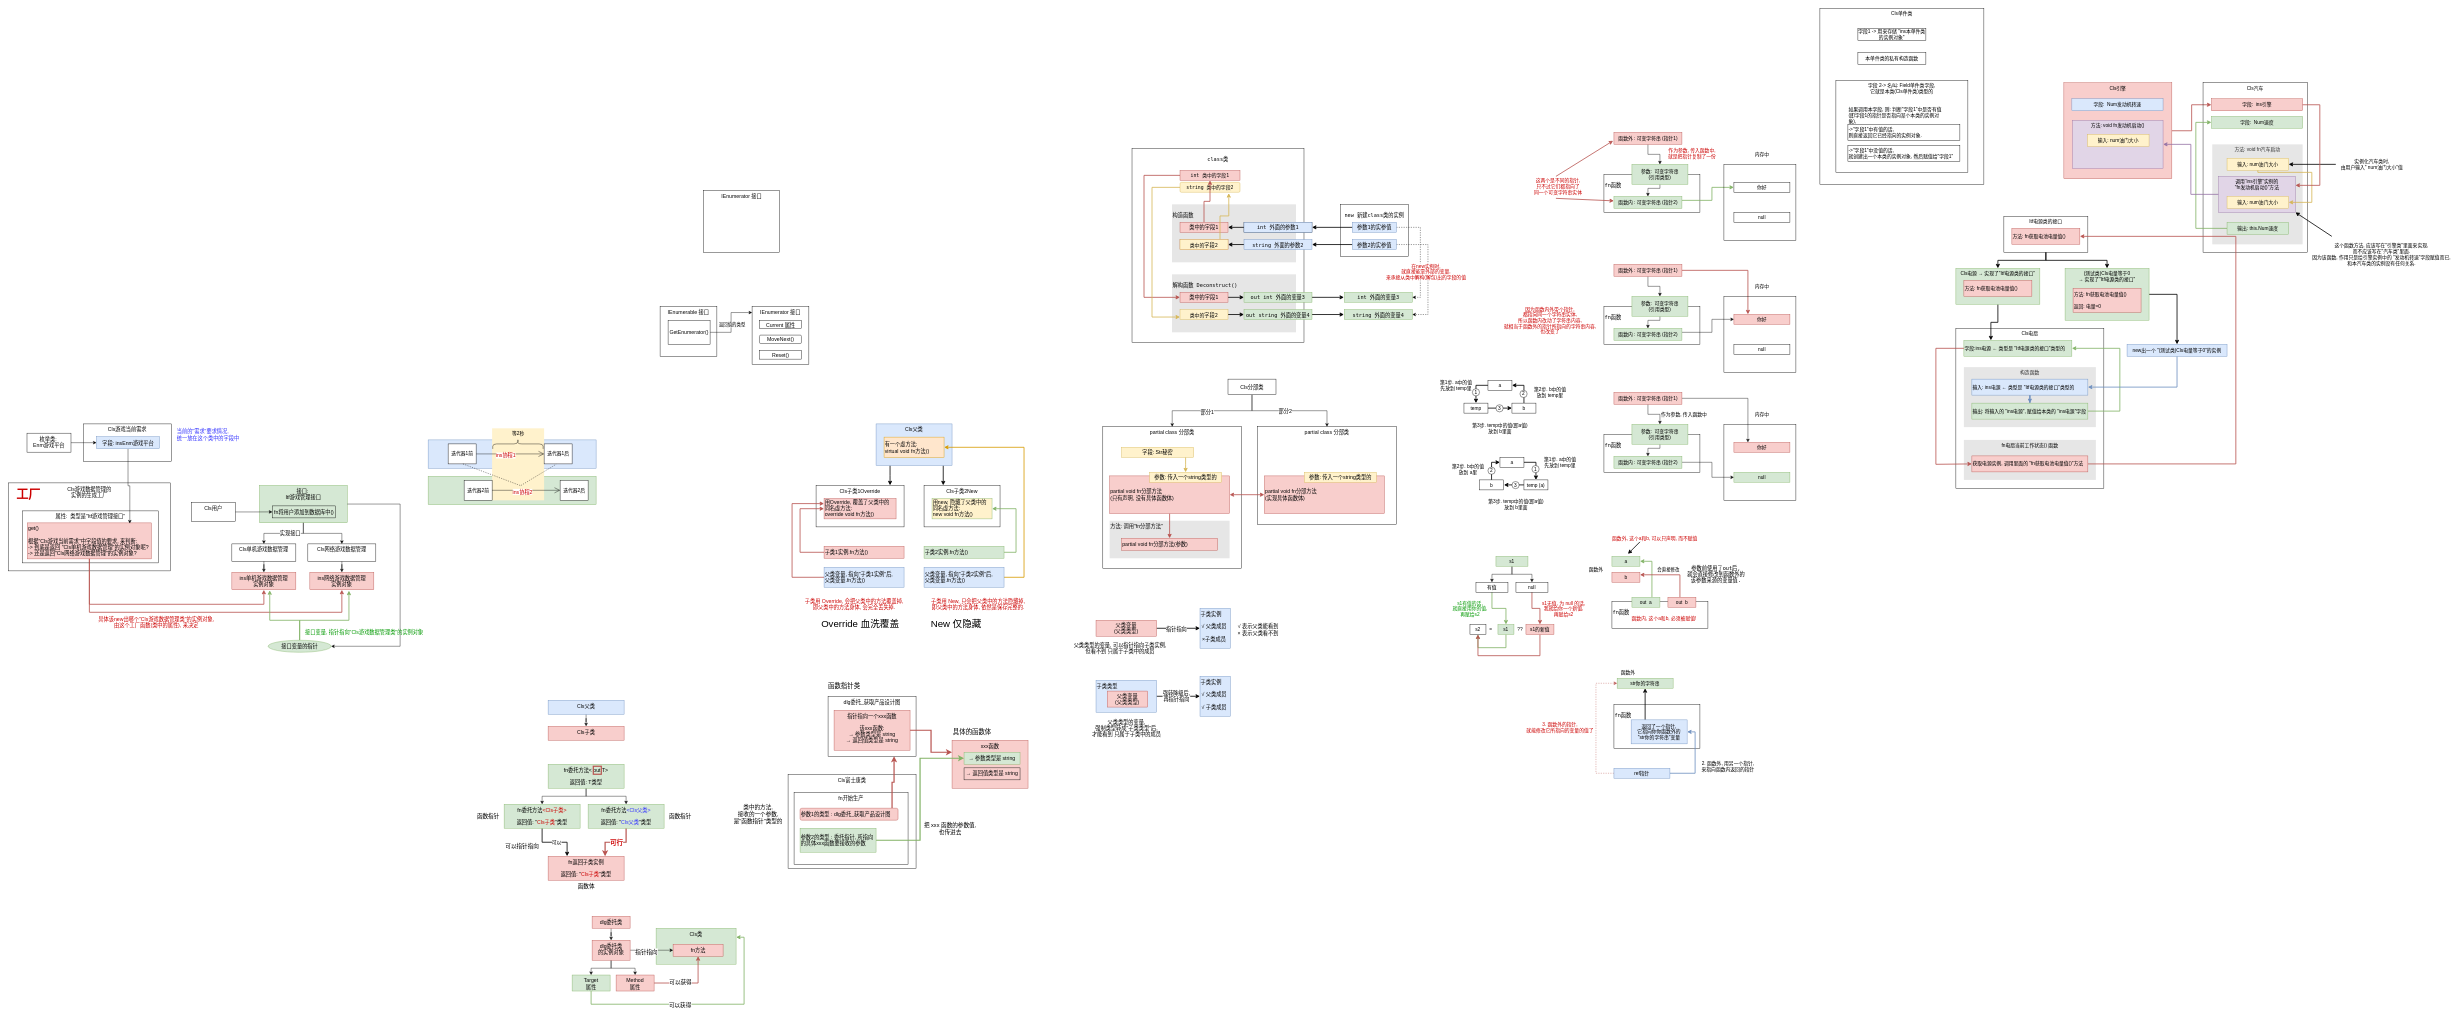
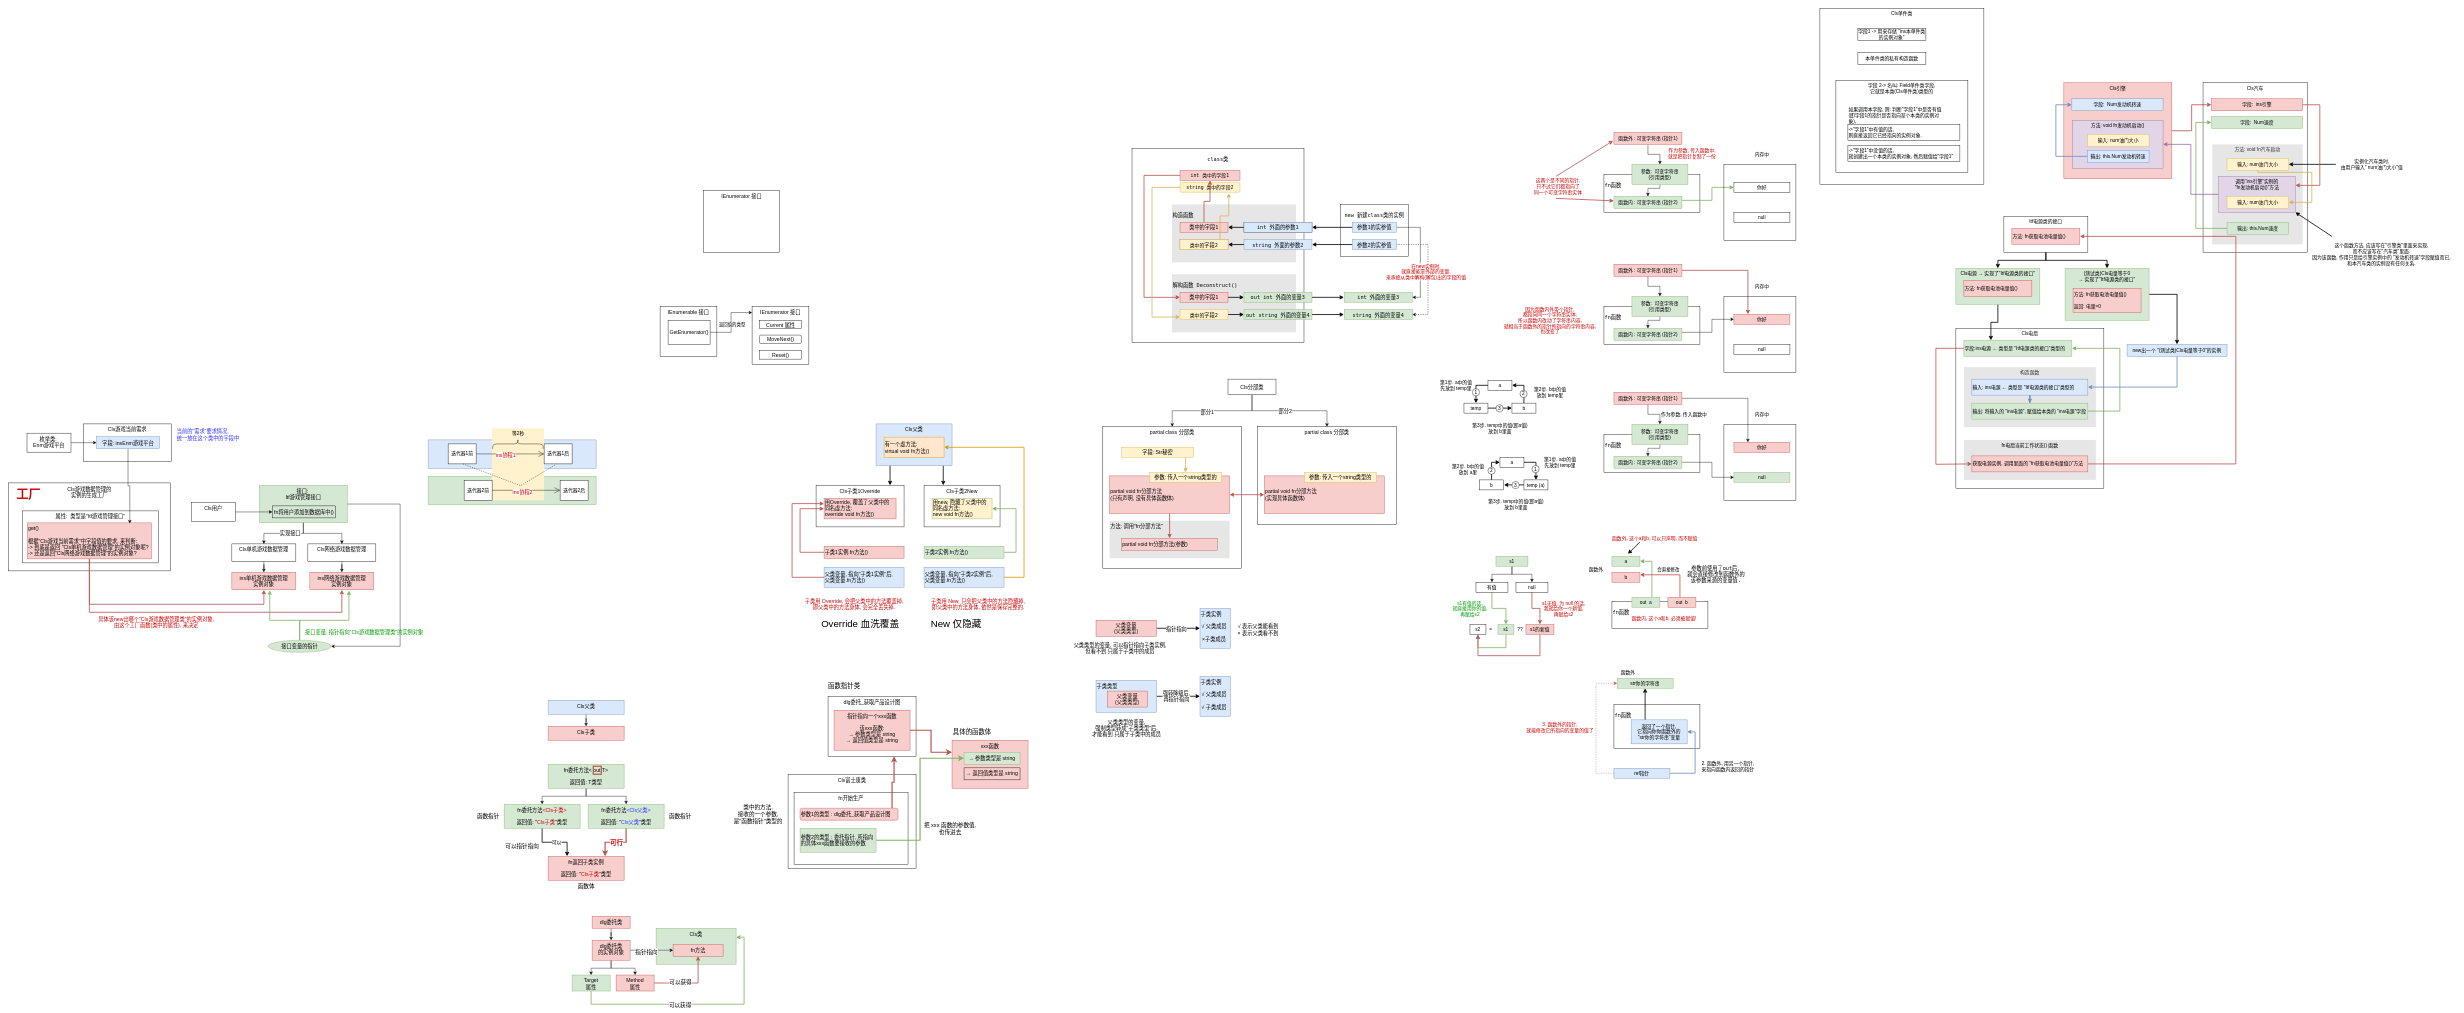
edge "输出: this.Num发动机转速" -> "字段: Num发动机转速": added
node "输出: this.Num发动机转速": added
edge "参数1的实参值" -> "int 外面的变量3": style dashed -> solid
